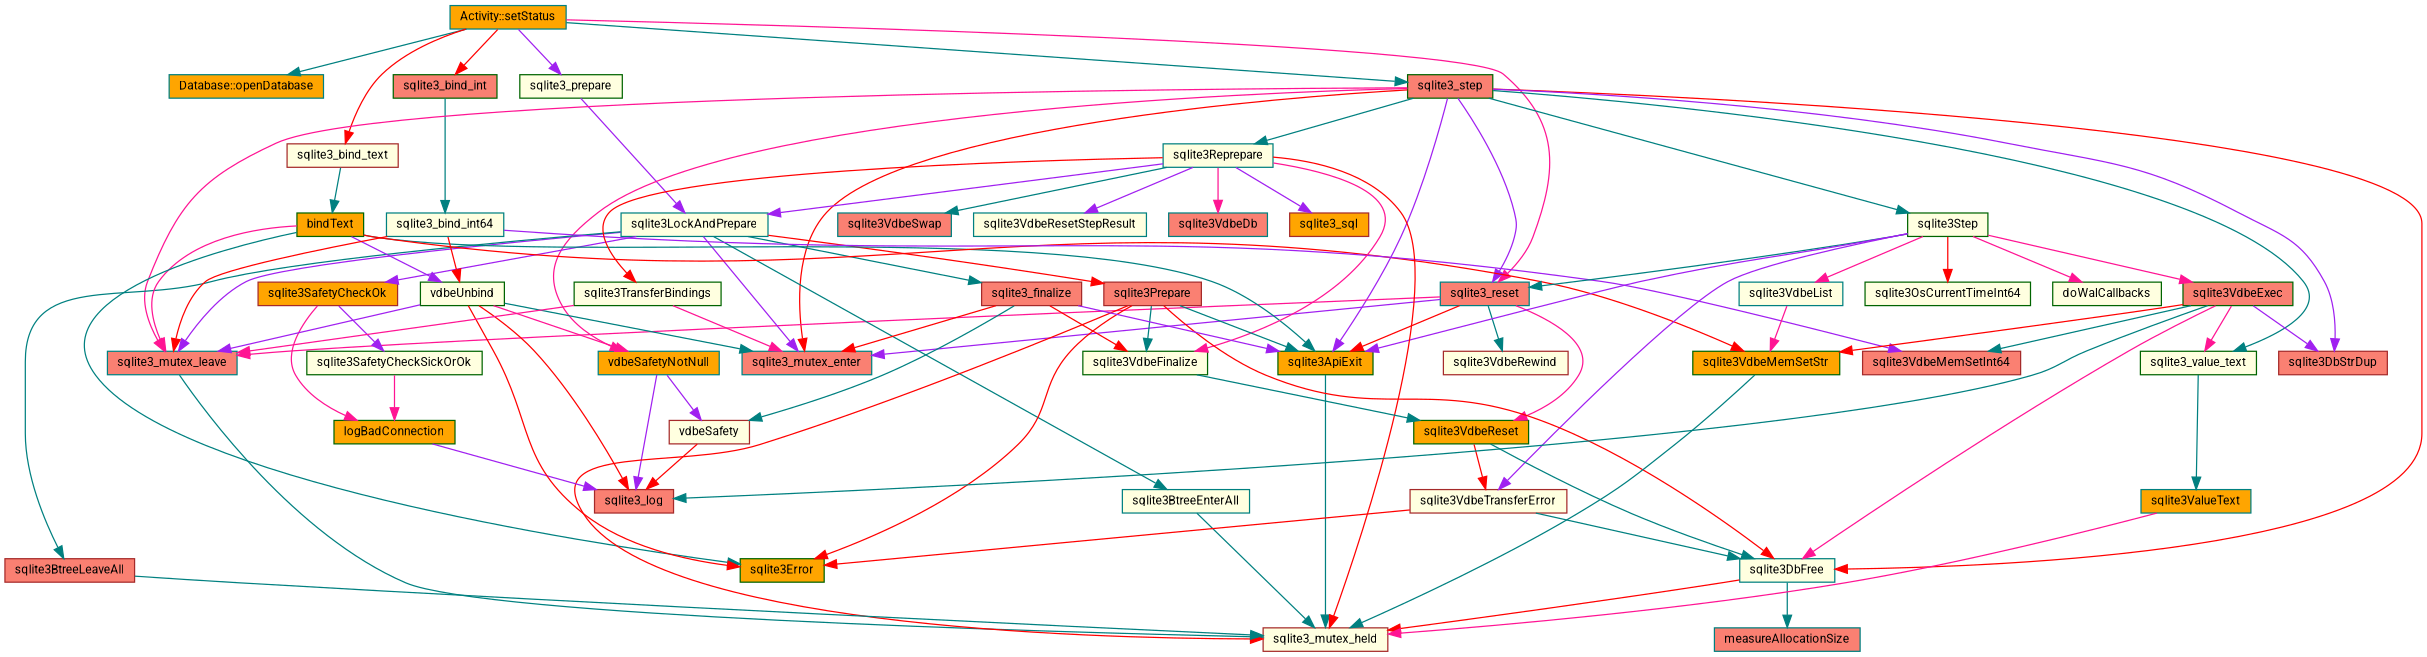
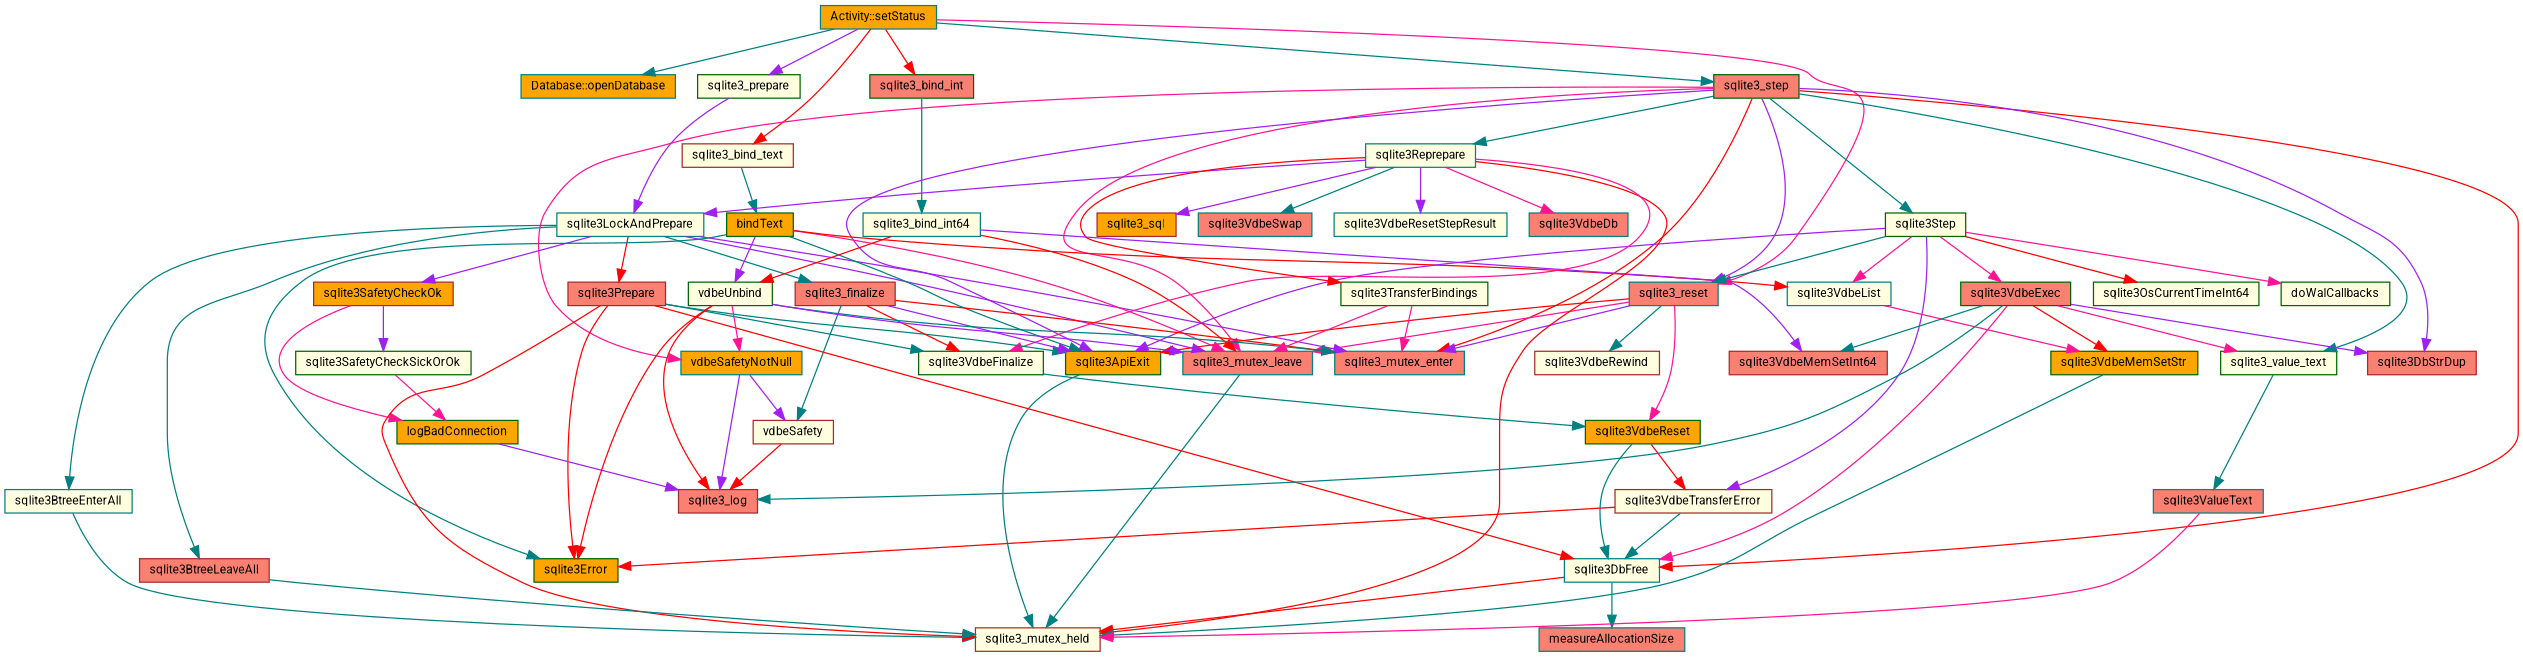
edge "bindText" -> "sqlite3VdbeMemSetStr": now "bindText" -> "sqlite3VdbeList"
node "sqlite3ValueText": fillcolor orange -> salmon
